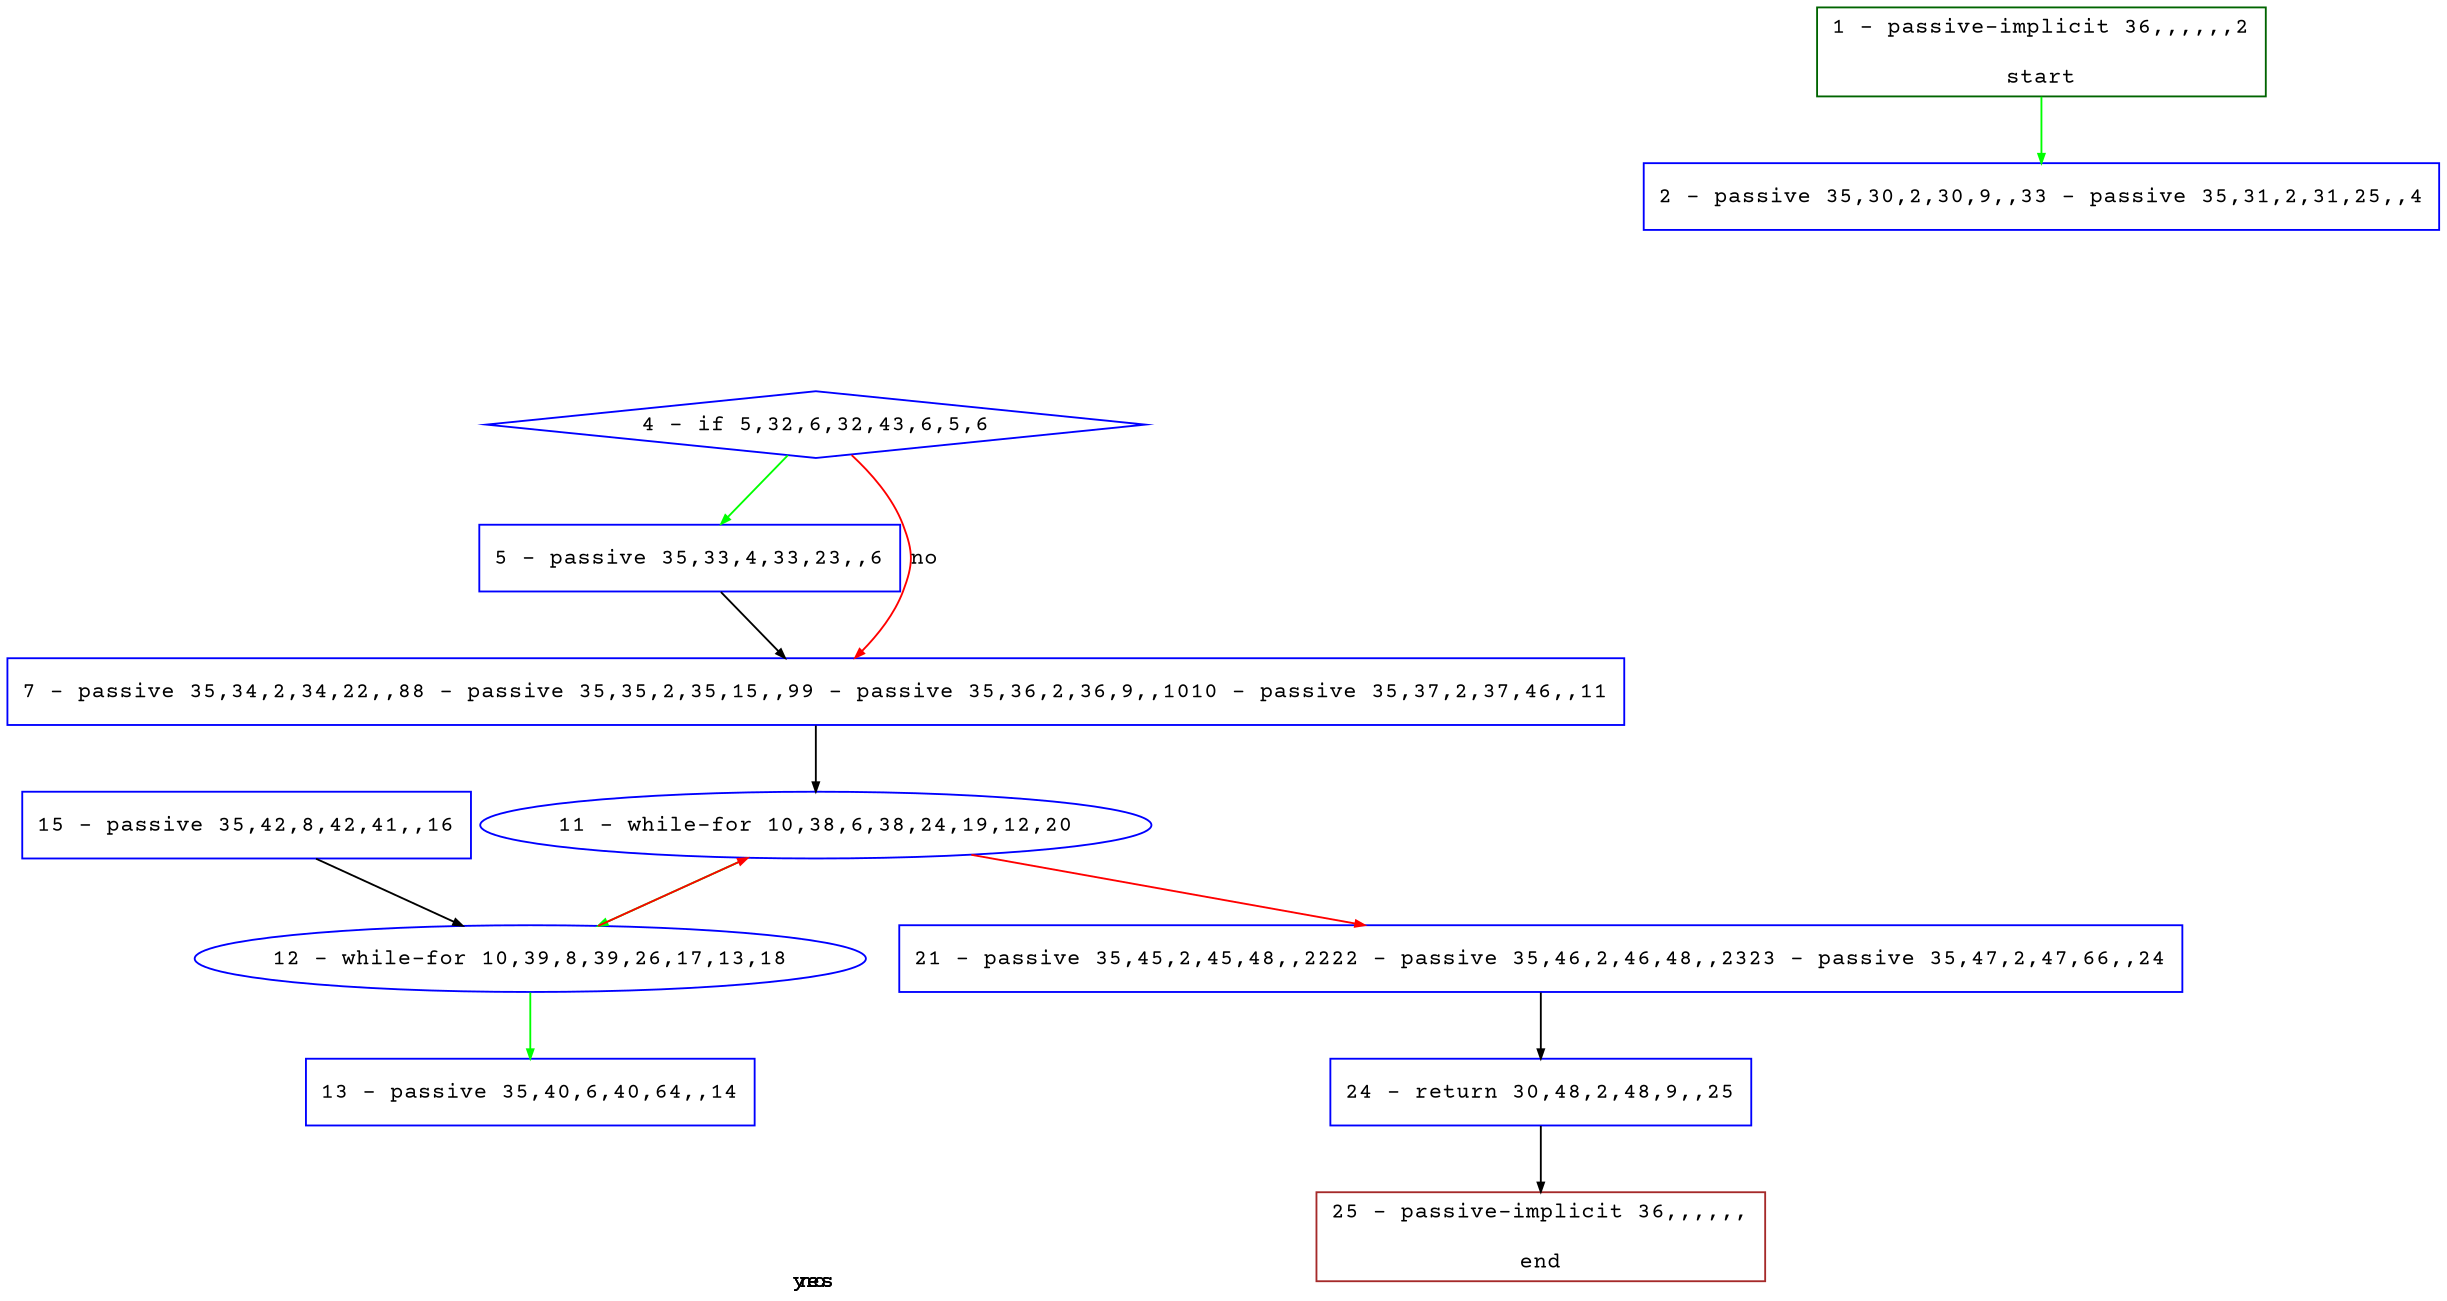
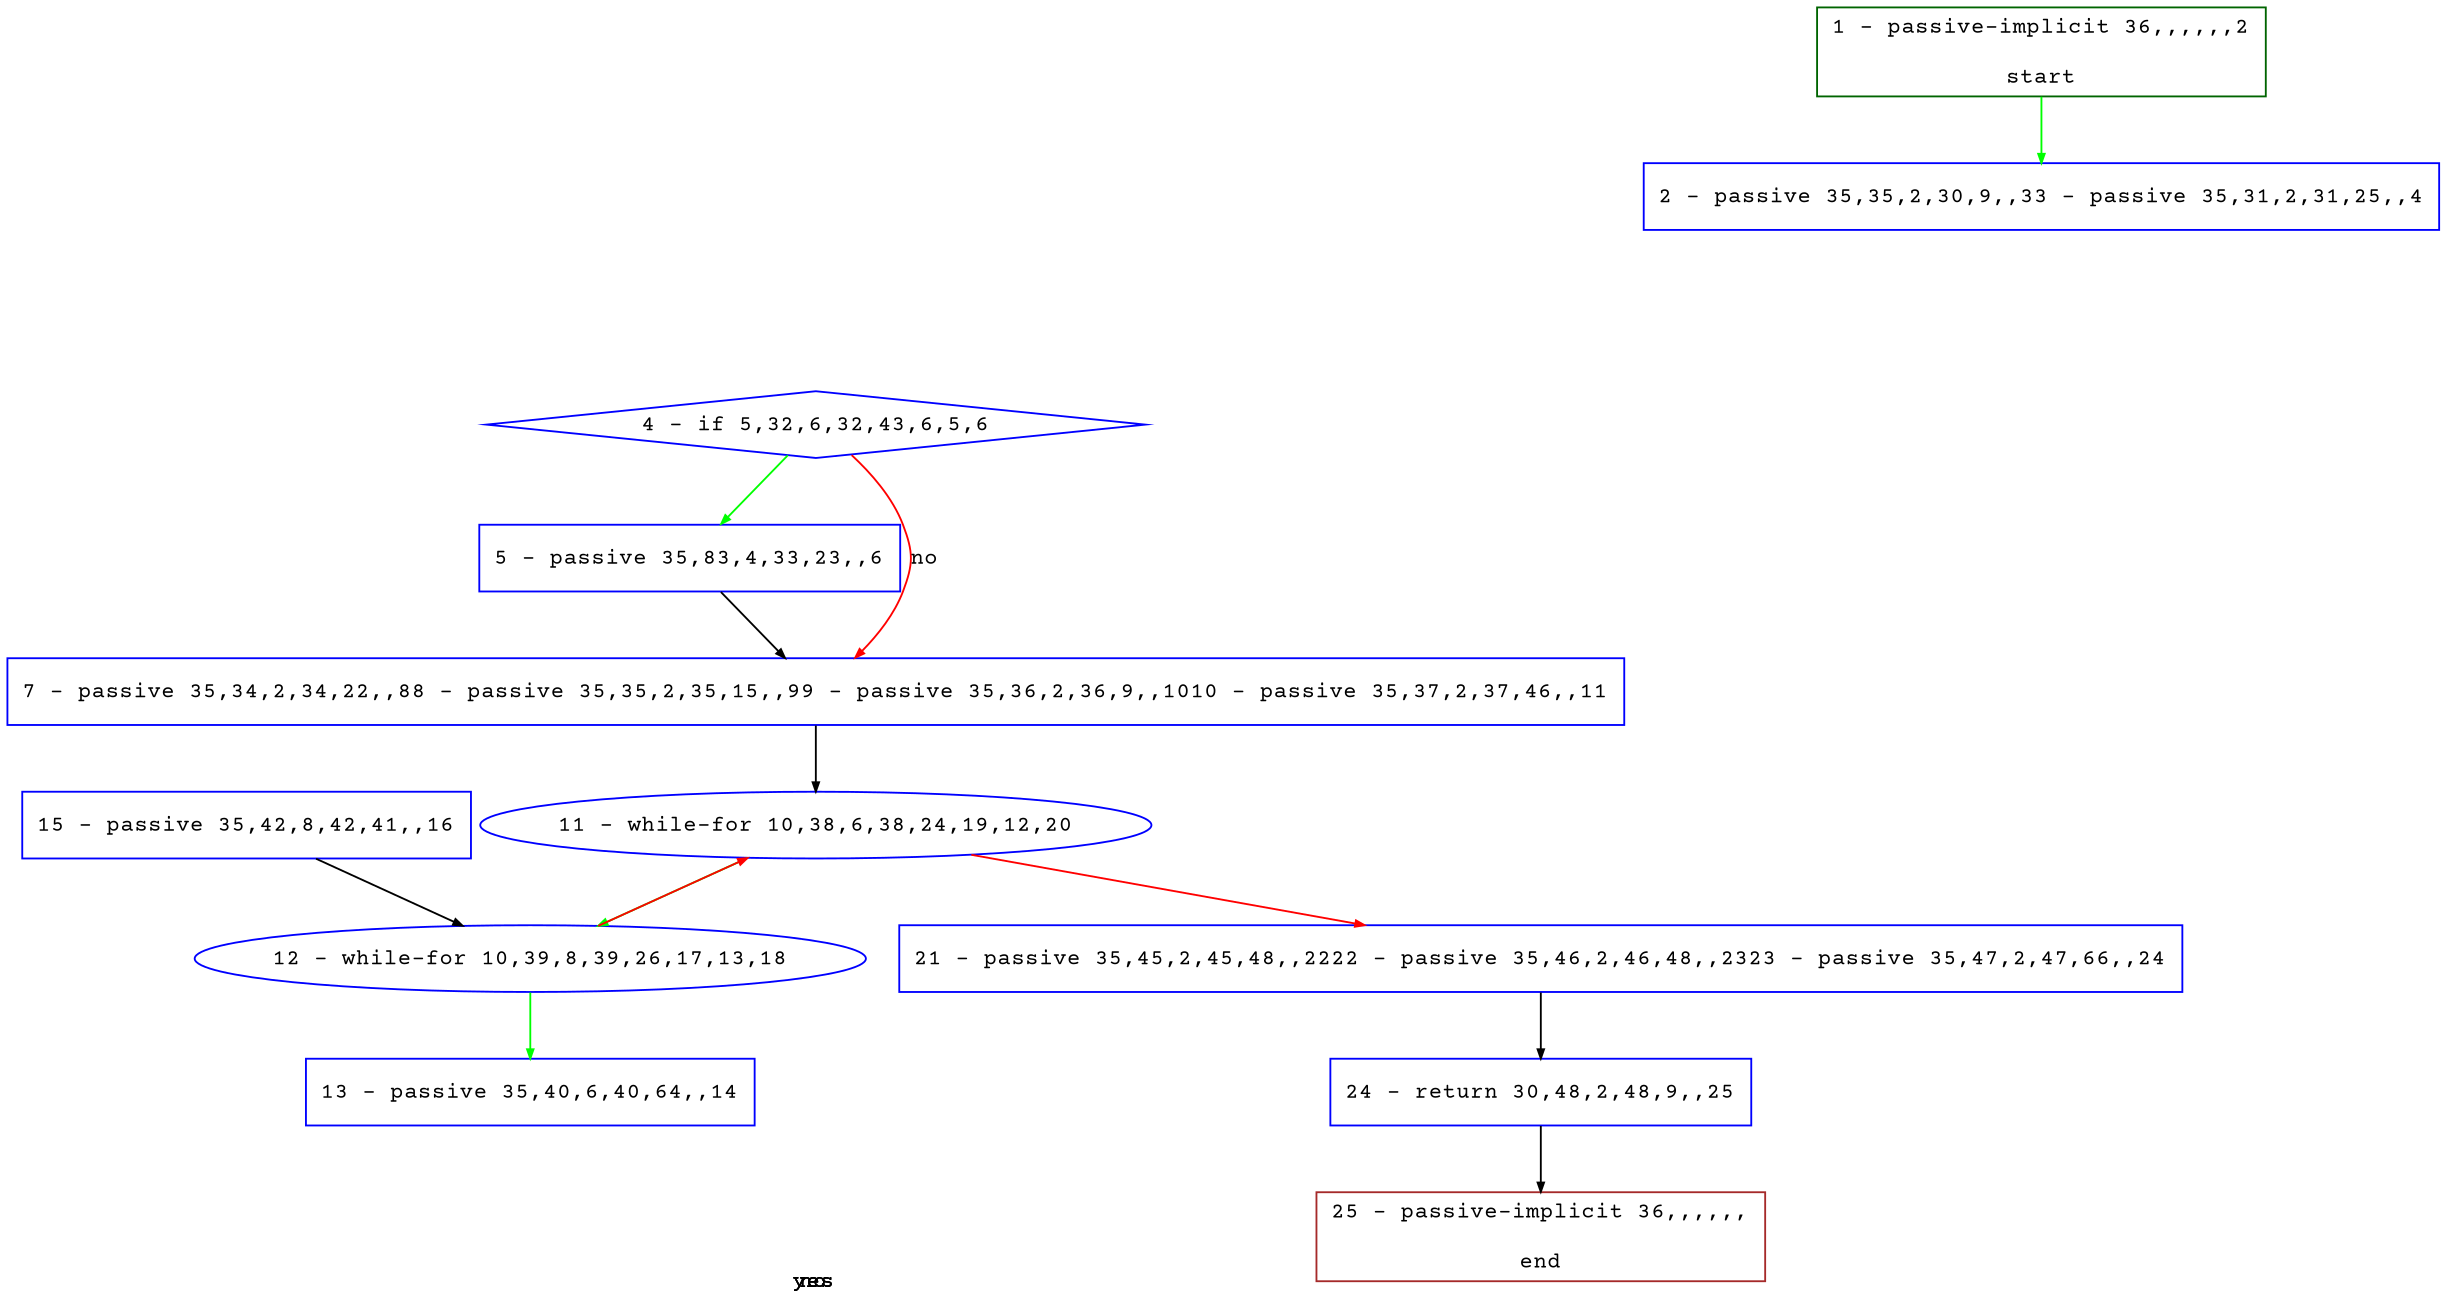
node "2 - passive 35,30,2,30,9,,33 - passive 35,31,2,31,25,,4": label "2 - passive 35,30,2,30,9,,33 - passive 35,31,2,31,25,,4" -> "2 - passive 35,35,2,30,9,,33 - passive 35,31,2,31,25,,4"
node "5 - passive 35,33,4,33,23,,6": label "5 - passive 35,33,4,33,23,,6" -> "5 - passive 35,83,4,33,23,,6"
